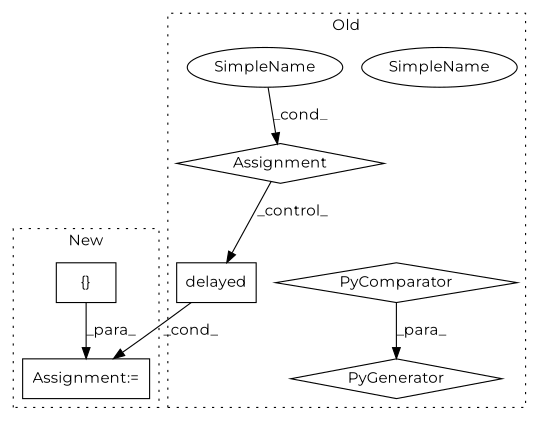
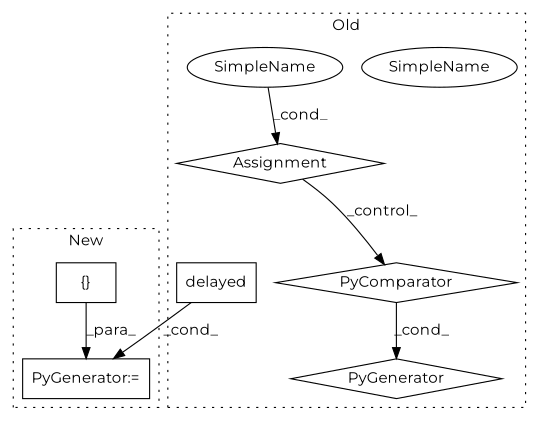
edge "Assignment" -> "delayed": now "Assignment" -> "PyComparator"
edge "PyComparator" -> "PyGenerator": label "_para_" -> "_cond_"
node "Assignment:=": label "Assignment:=" -> "PyGenerator:="
